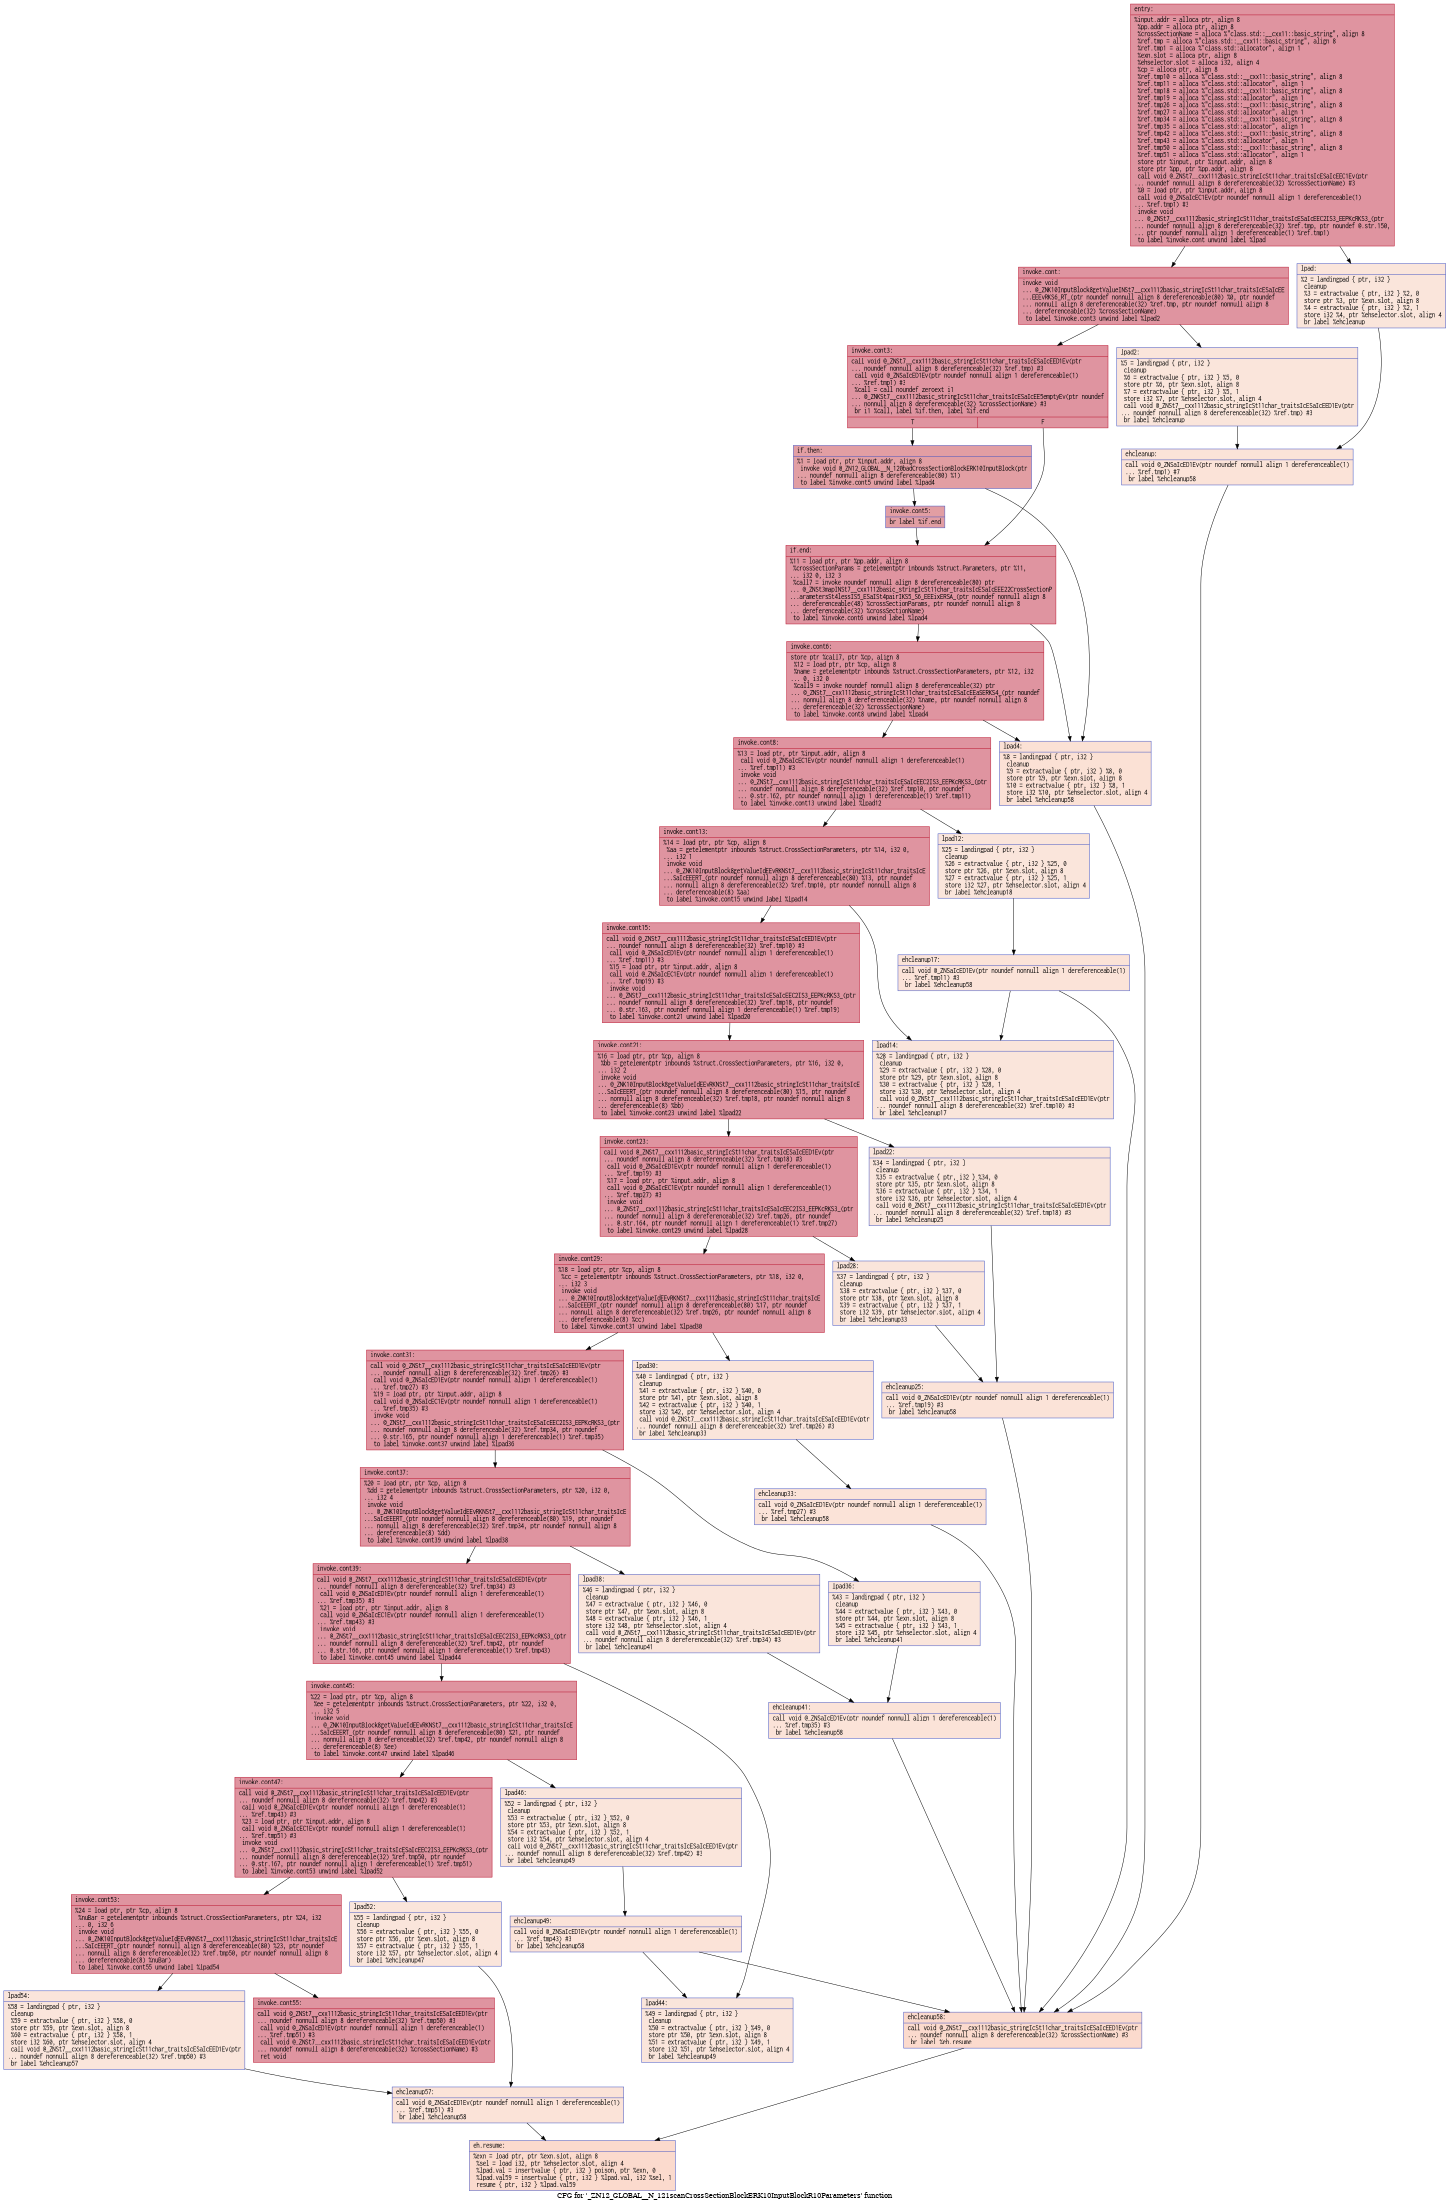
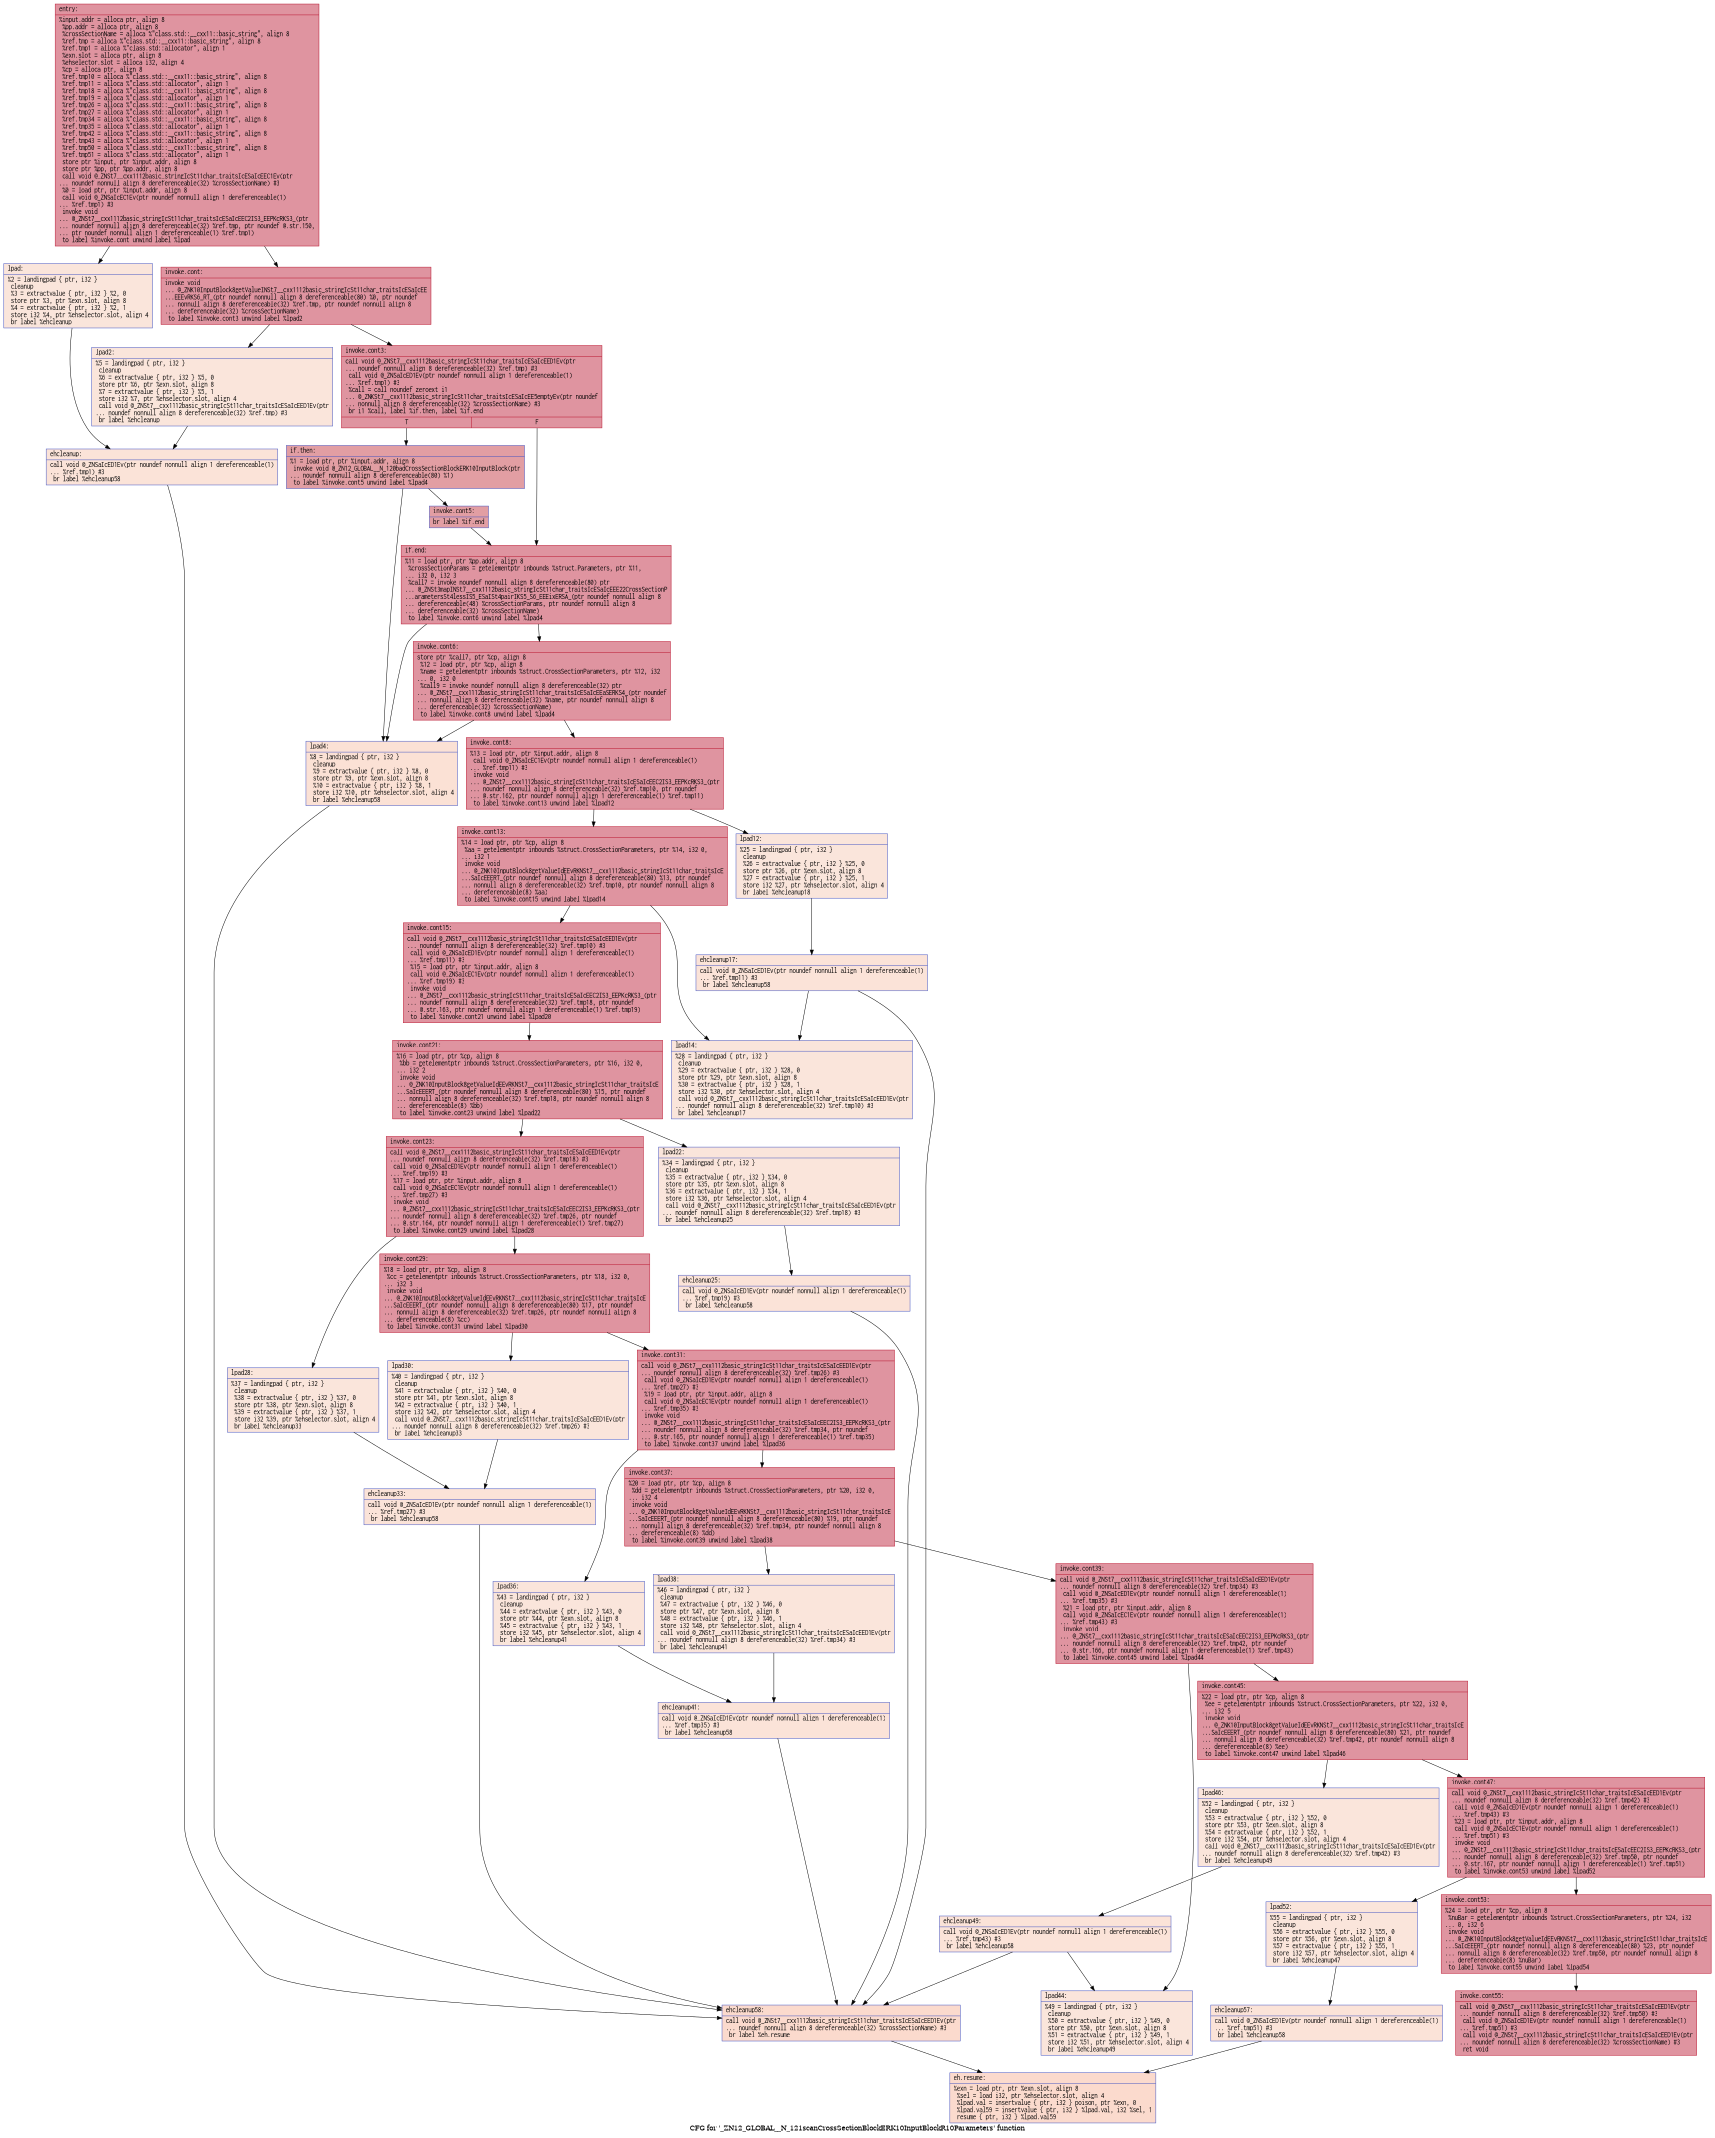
node "ehcleanup:": text "... %ref.tmp1) #7" -> "... %ref.tmp1) #3"
edge "lpad28:" -> "ehcleanup25:": now "lpad28:" -> "ehcleanup33:"
node "lpad54:": removed
